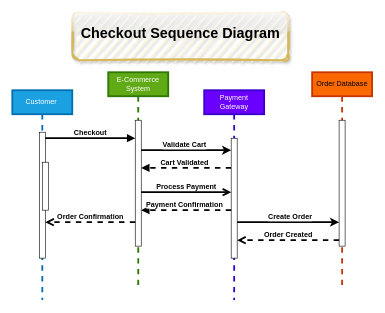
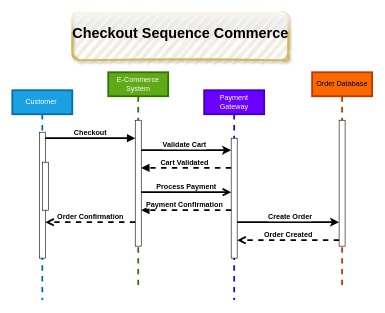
node "Checkout Sequence Diagram": label "Checkout Sequence Diagram" -> "Checkout Sequence Commerce"
